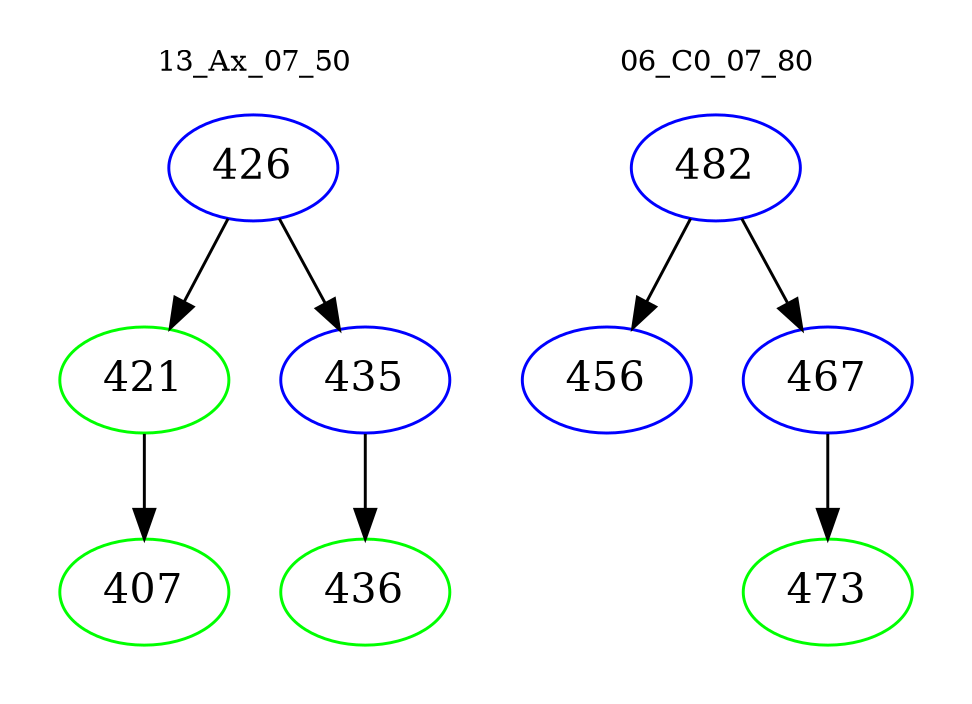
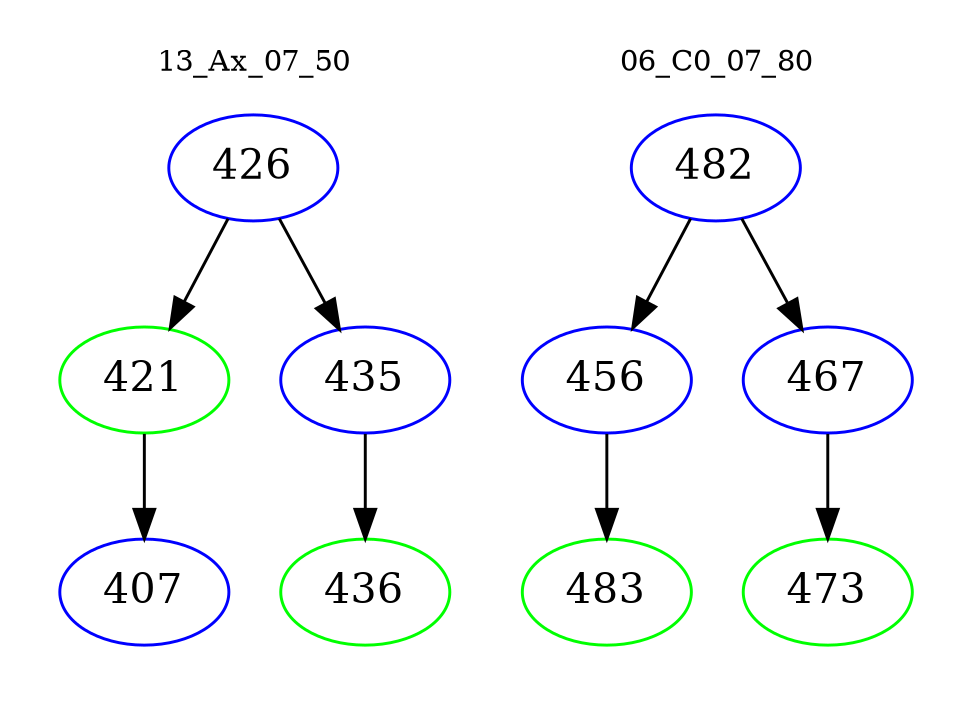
node "407": color green -> blue
node "483": added
